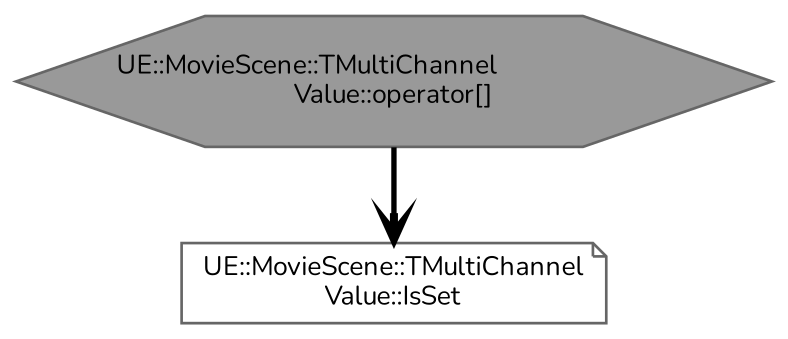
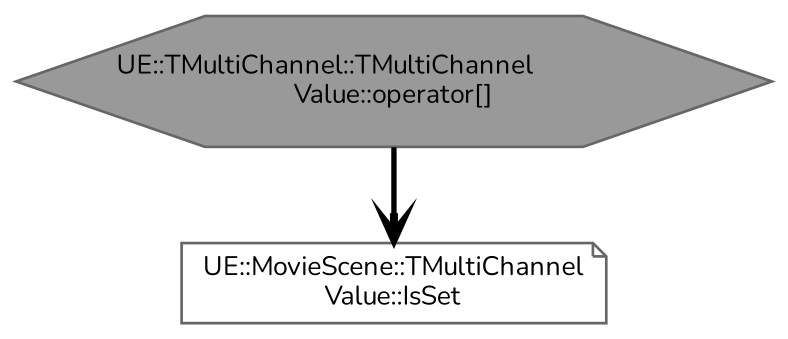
node "UE::MovieScene::TMultiChannel Value::operator[]": label "UE::MovieScene::TMultiChannel Value::operator[]" -> "UE::TMultiChannel::TMultiChannel Value::operator[]"
